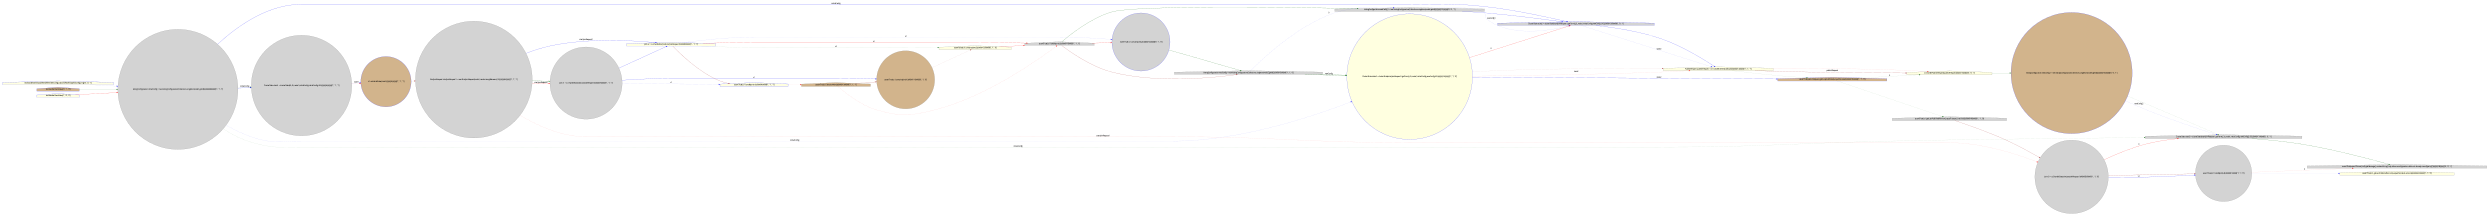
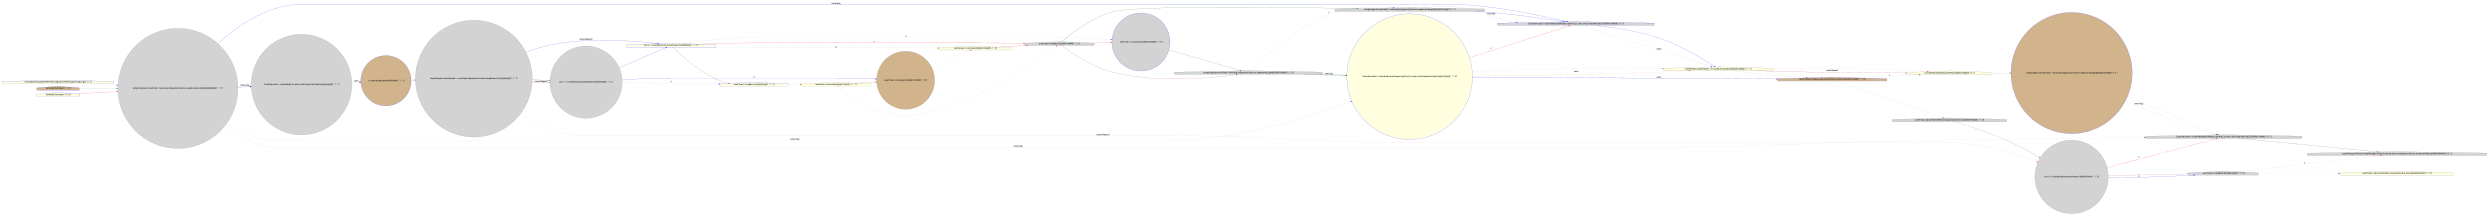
node "assertTrue(cs1.electionWon())@@@10@@@['1', '1', '1']": fillcolor tan -> lightyellow
node "assertTrue(cs1.handleJoin(v3))@@@21@@@['1', '1', '0']": shape circle -> house
